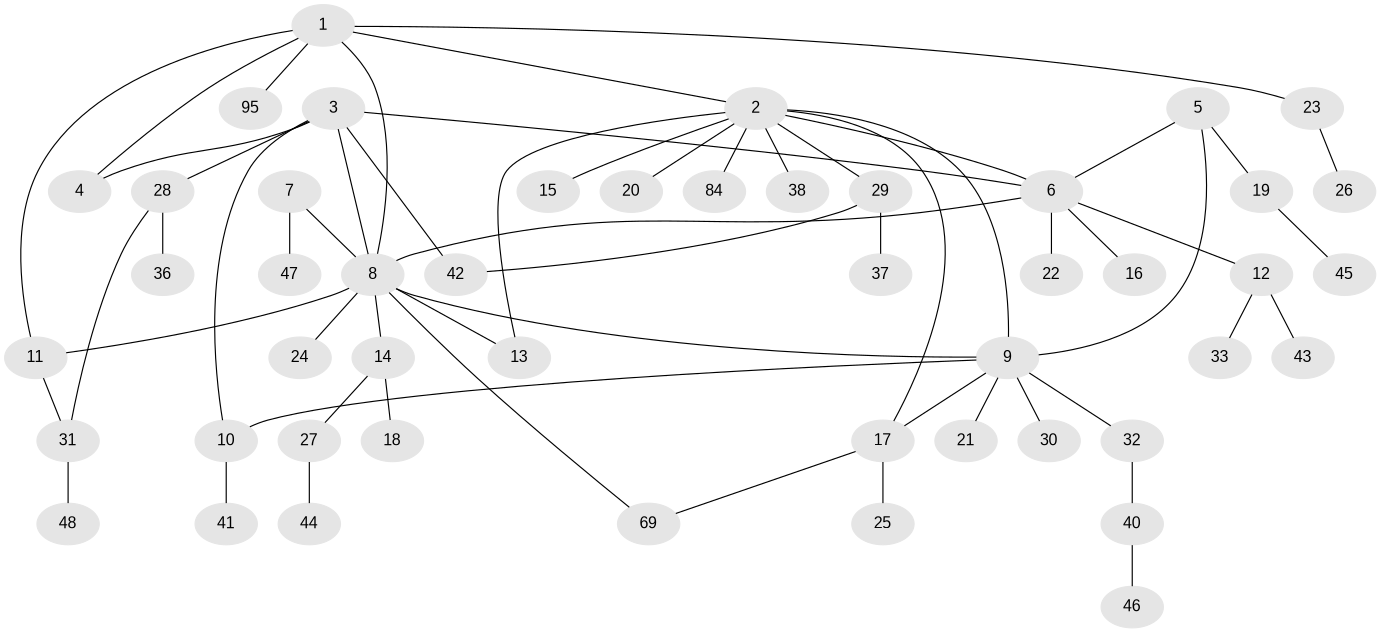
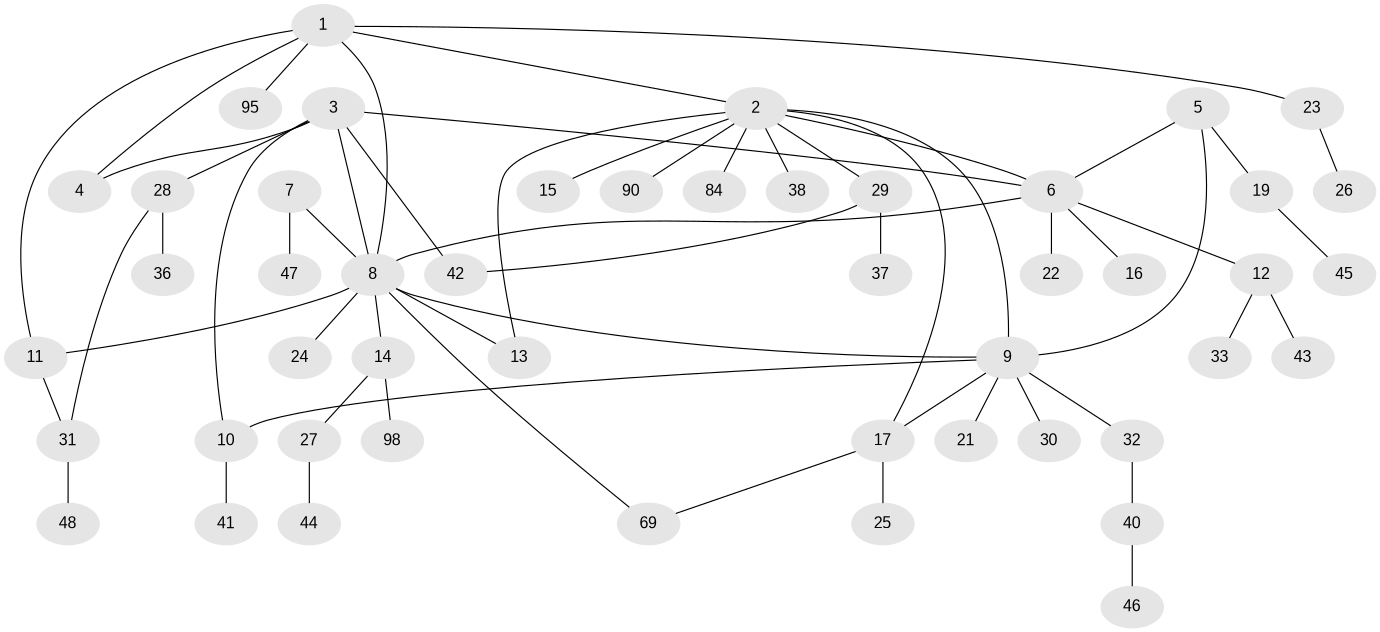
node "20": label "20" -> "90"
node "18": label "18" -> "98"
